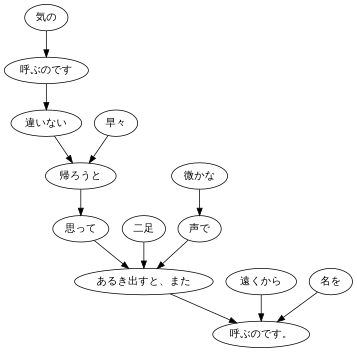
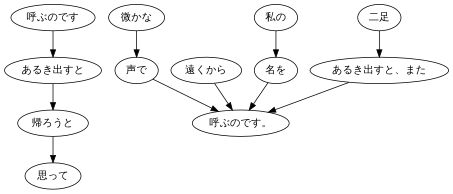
node "気の": removed
node "私の": added
node "違いない": label "違いない" -> "あるき出すと"
node "早々": removed
edge "思って" -> "あるき出すと、また": removed
edge "声で" -> "あるき出すと、また": now "声で" -> "呼ぶのです。"
